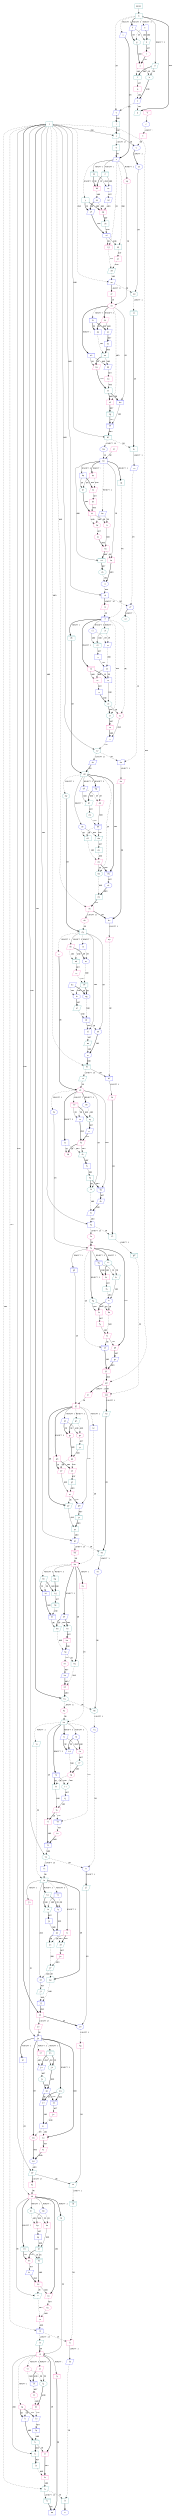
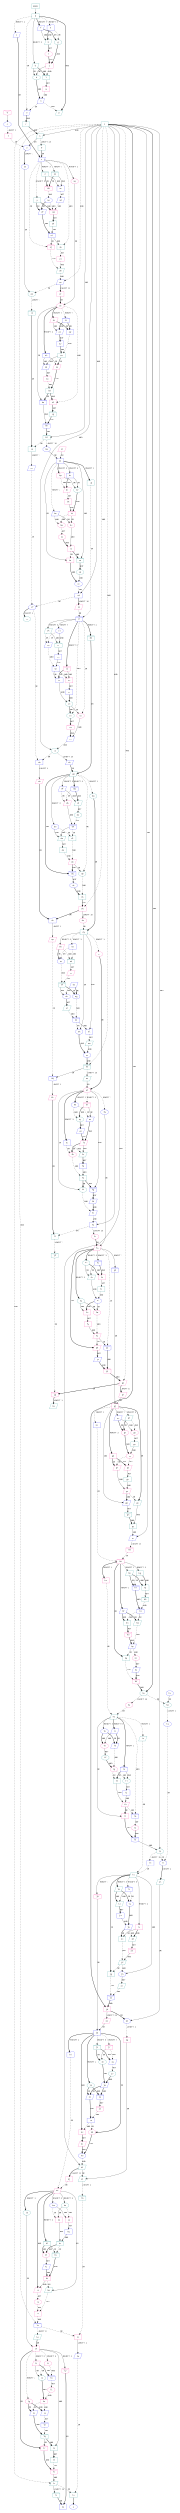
edge "fb" -> "fe": added, label "AND"
node "hb": removed
